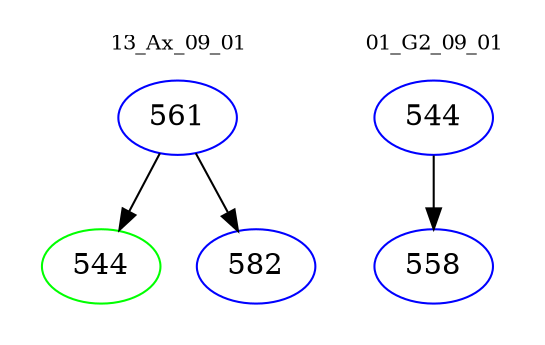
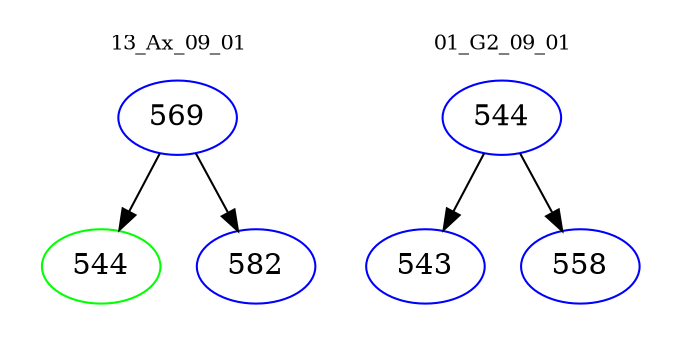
node "561": label "561" -> "569"
node "543": added
